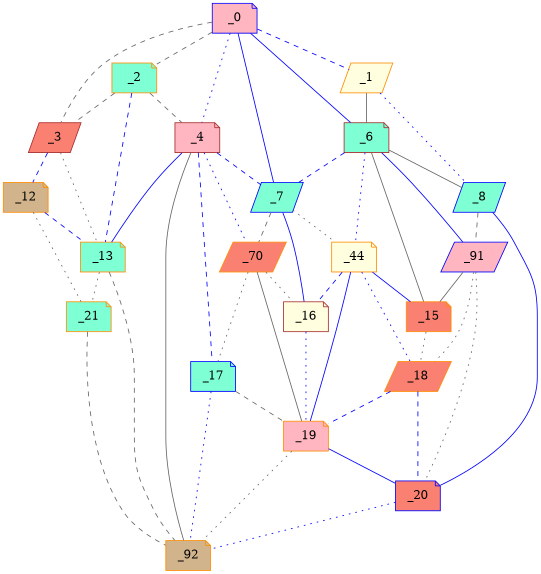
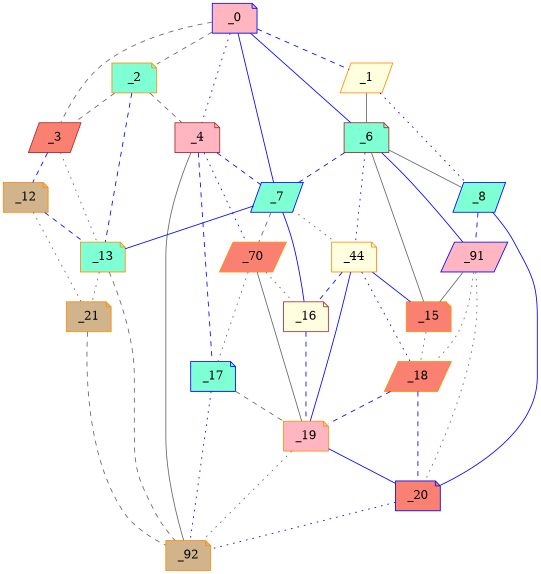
edge "_4" -- "_13": now "_7" -- "_13"
edge "_8" -- "_91": color gray40 -> blue
node "_21": fillcolor aquamarine -> tan
edge "_16" -- "_19": style dotted -> dashed
